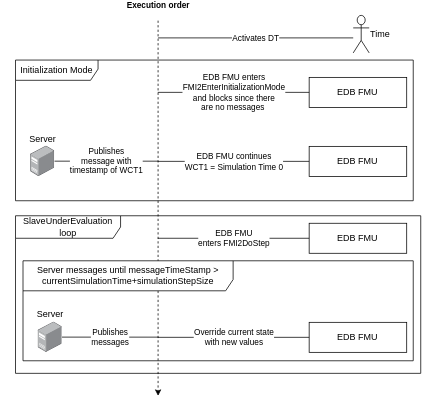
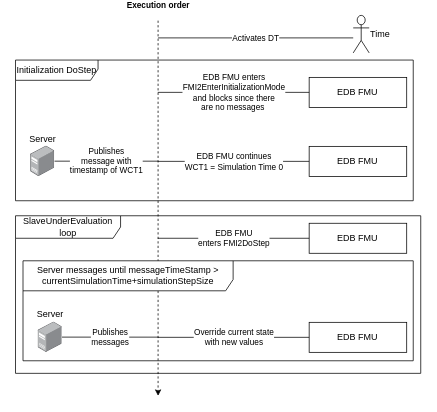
node "Initialization Mode": label "Initialization Mode" -> "Initialization DoStep"
